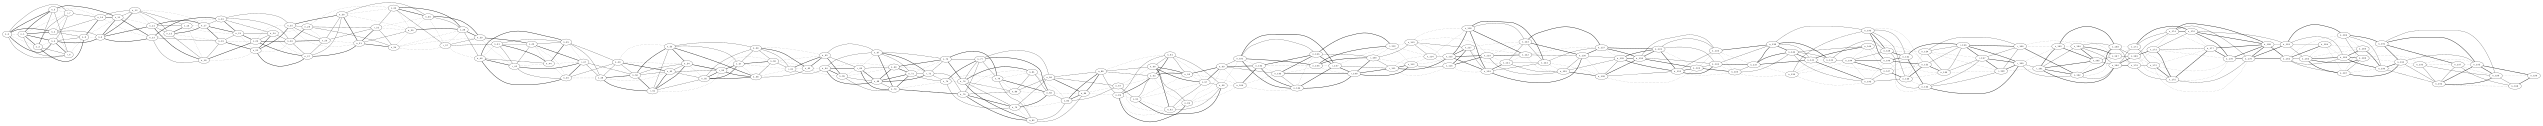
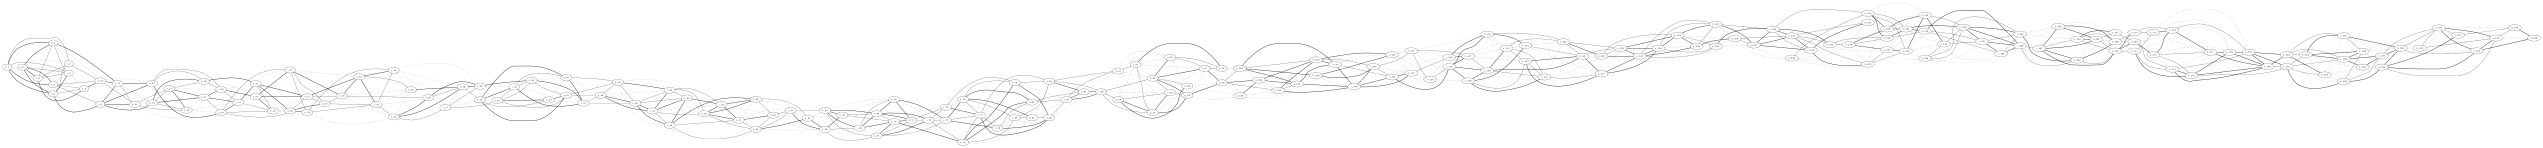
edge "n_94" -- "n_98": removed
